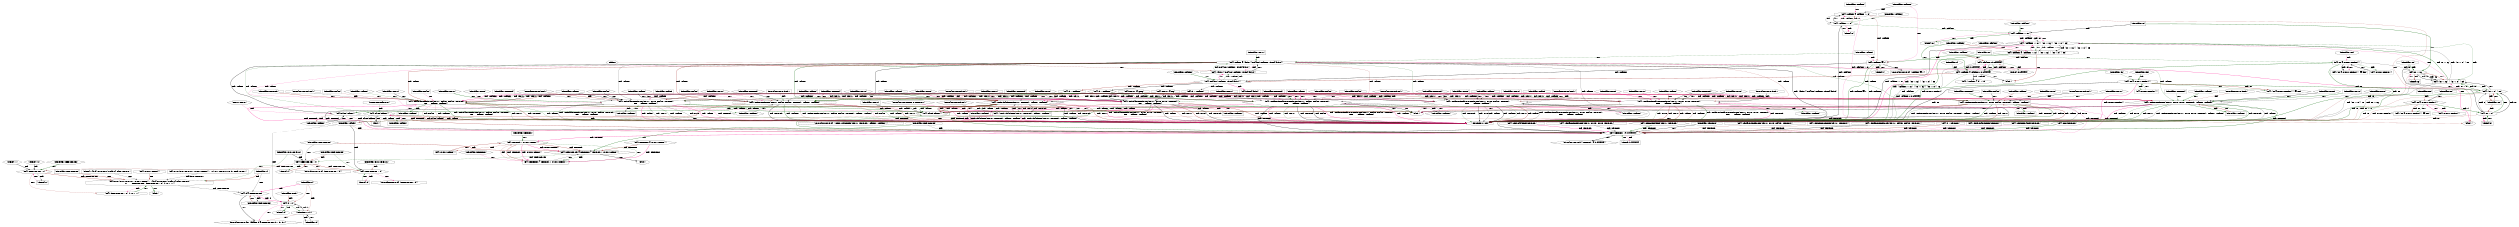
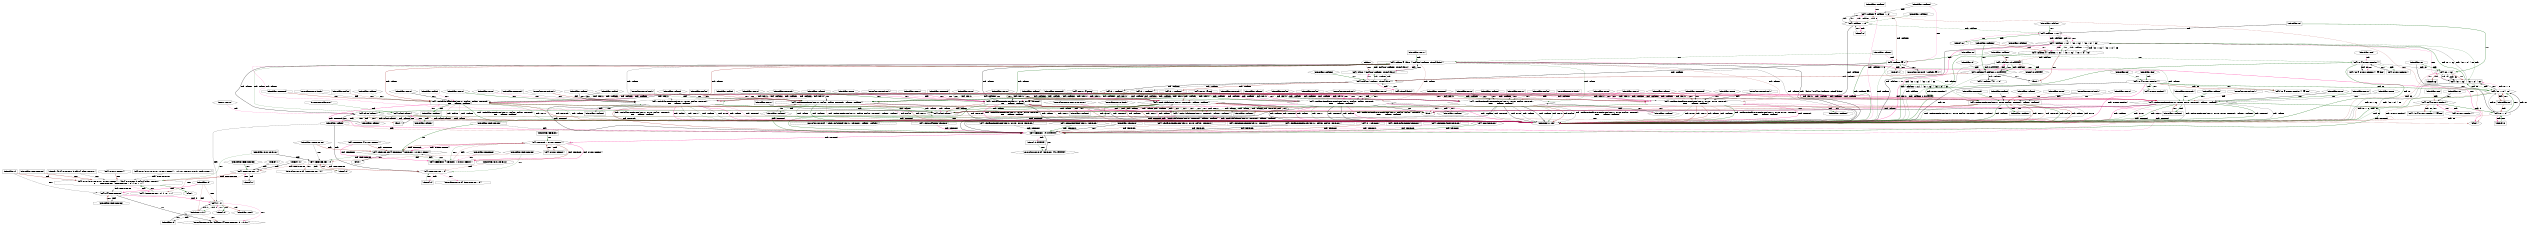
edge "(Call,sizeof(Guint))" -> "(Call,gmallocn(nRefSegs, sizeof(Guint)))": added, label "AST:"
edge "(Literal,0xffffffff)" -> "(Call,segLength != 0xffffffff)": now "(Literal,0xffffffff)" -> "(ControlStructure,if (segLength != 0xffffffff))"
edge "(Identifier,trash)" -> "(Call,i > 0)": reversed
